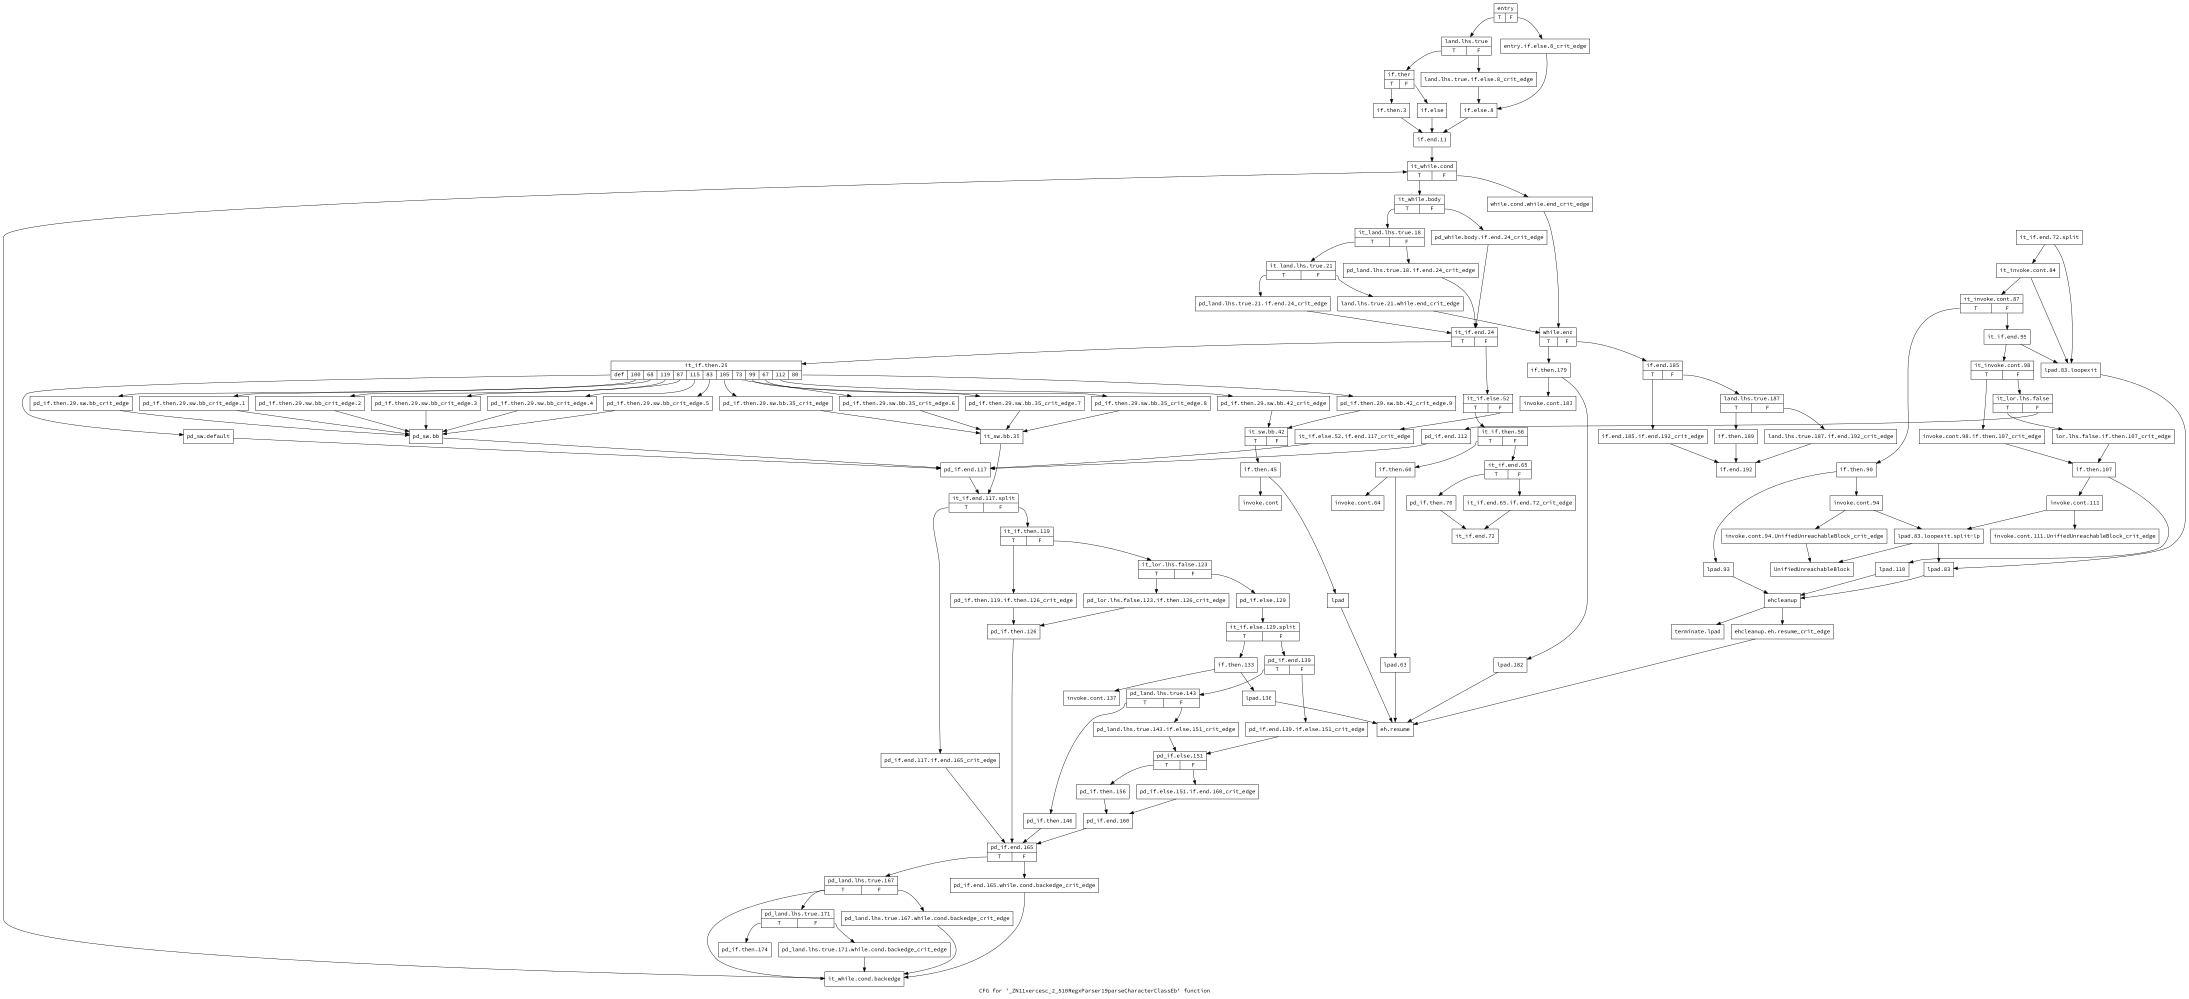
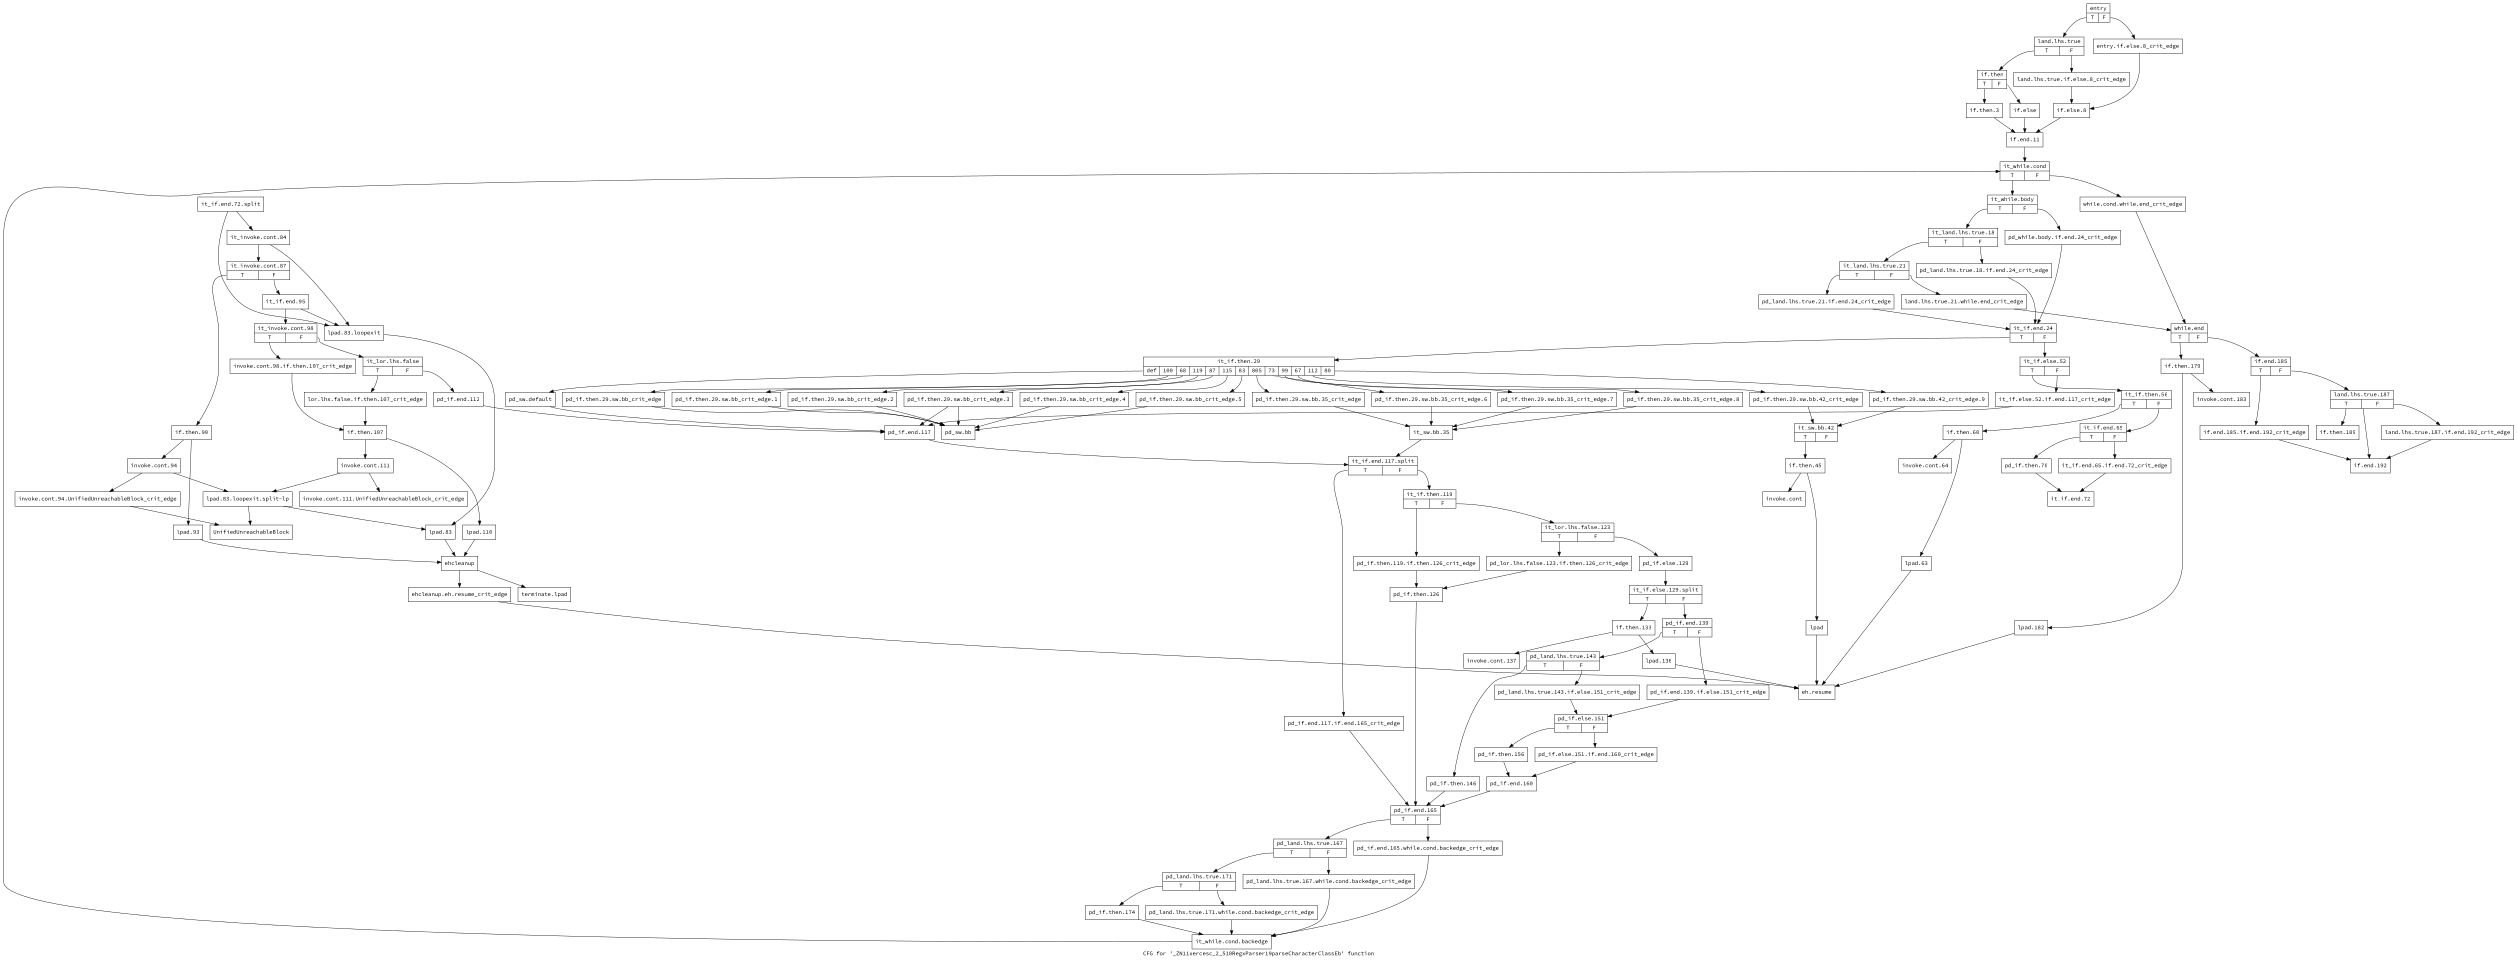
node "it_if.then.29": text "105" -> "805"
edge "if.then.189" -> "if.end.192": now "land.lhs.true.187" -> "if.end.192"
edge "pd_sw.bb" -> "pd_if.end.117": now "pd_if.then.29.sw.bb_crit_edge.3" -> "pd_if.end.117"
edge "pd_land.lhs.true.167" -> "it_while.cond.backedge": now "pd_if.then.174" -> "it_while.cond.backedge"
